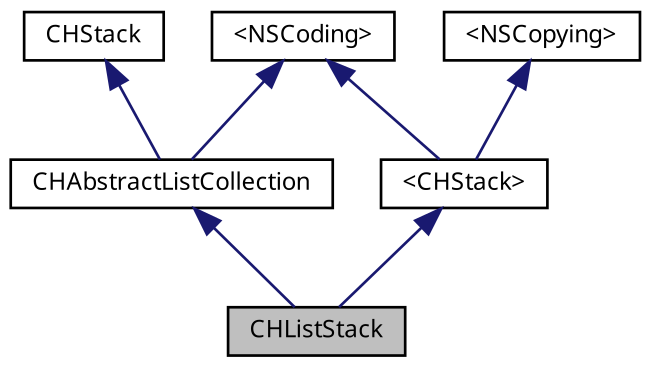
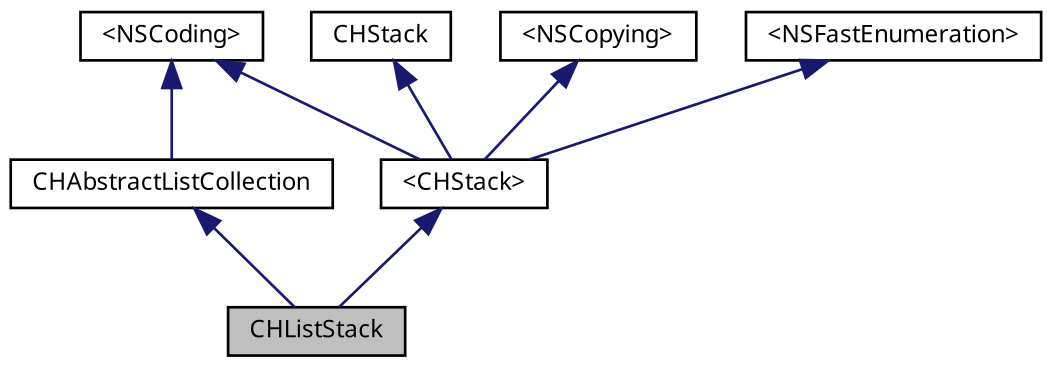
node "<NSFastEnumeration>": added
edge "CHAbstractListCollection" -> "CHStack": now "<CHStack>" -> "CHStack"
